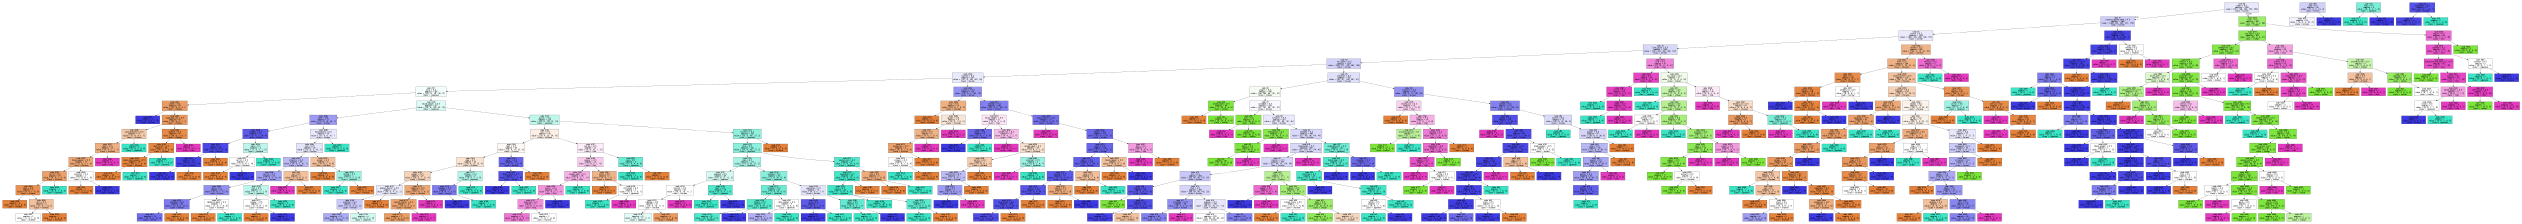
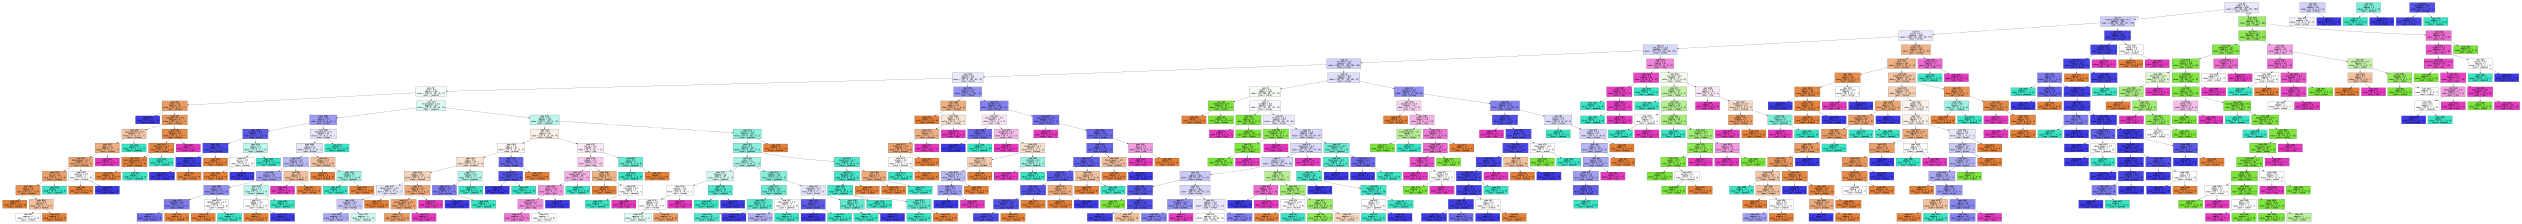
node "node #386": text "class = ginger" -> "class = japanese"
